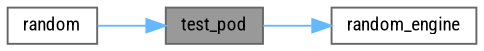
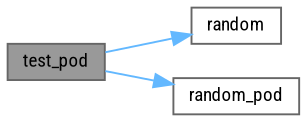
edge "random" -> "test_pod": reversed
node "random_engine": label "random_engine" -> "random_pod"
